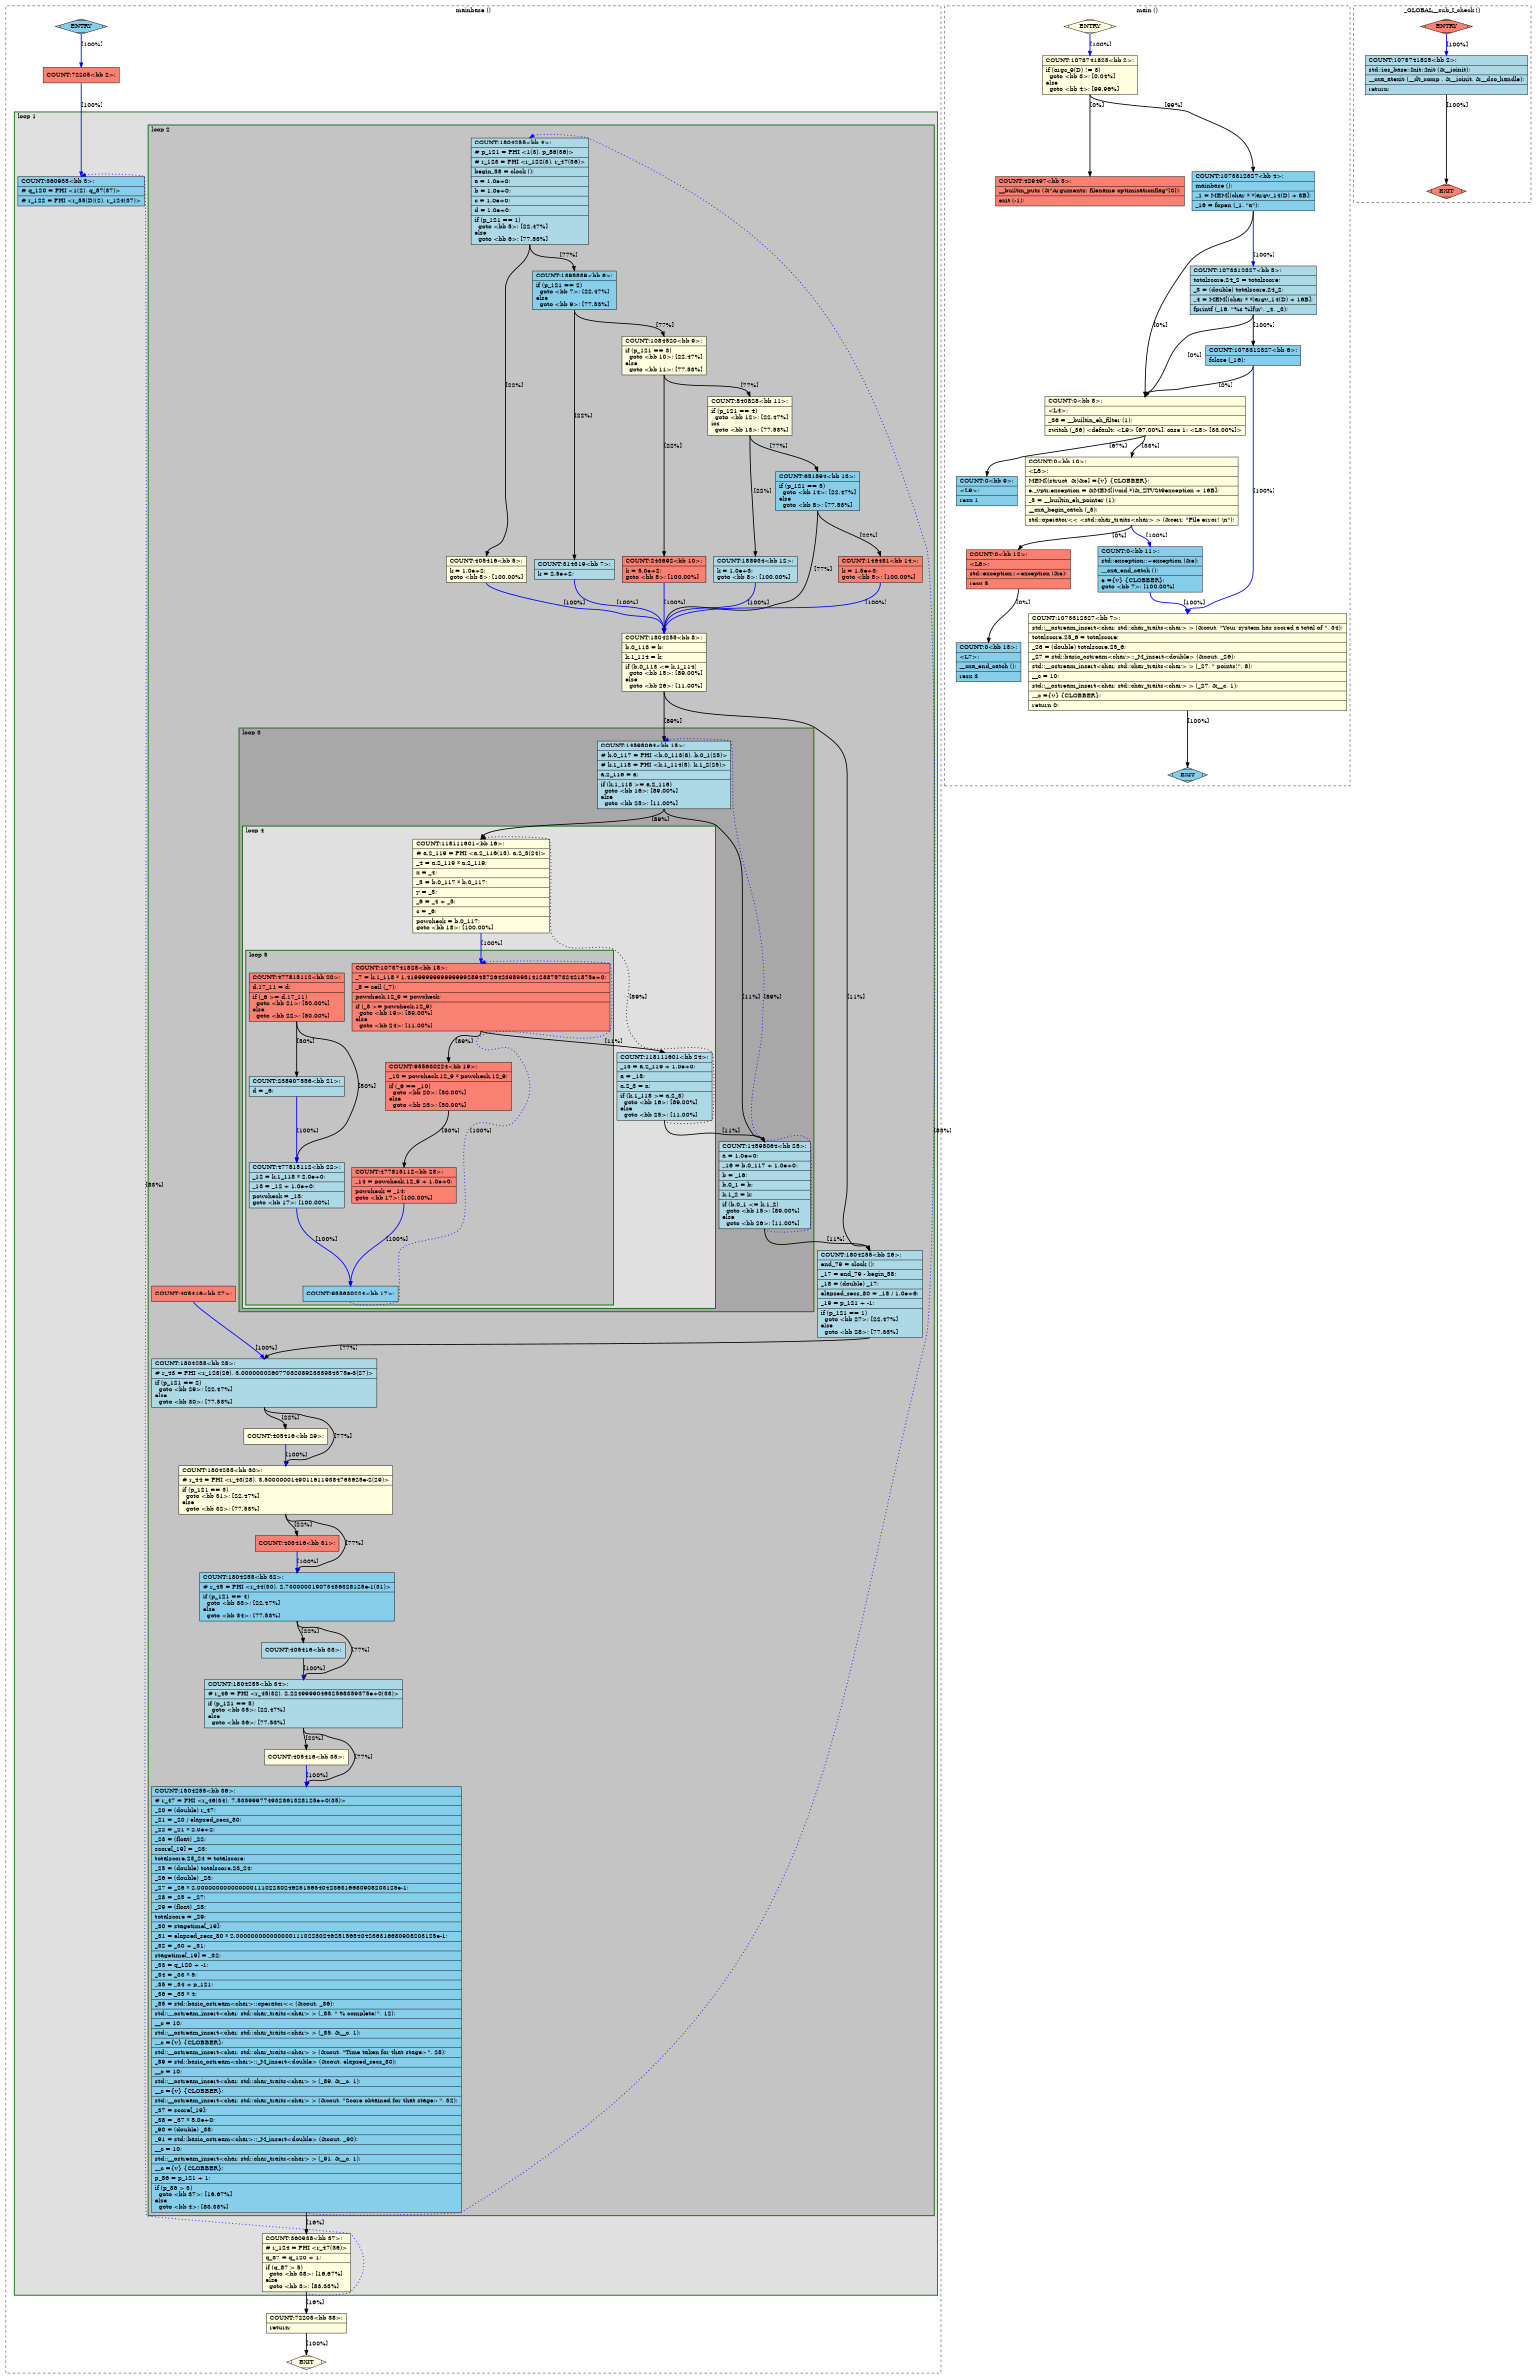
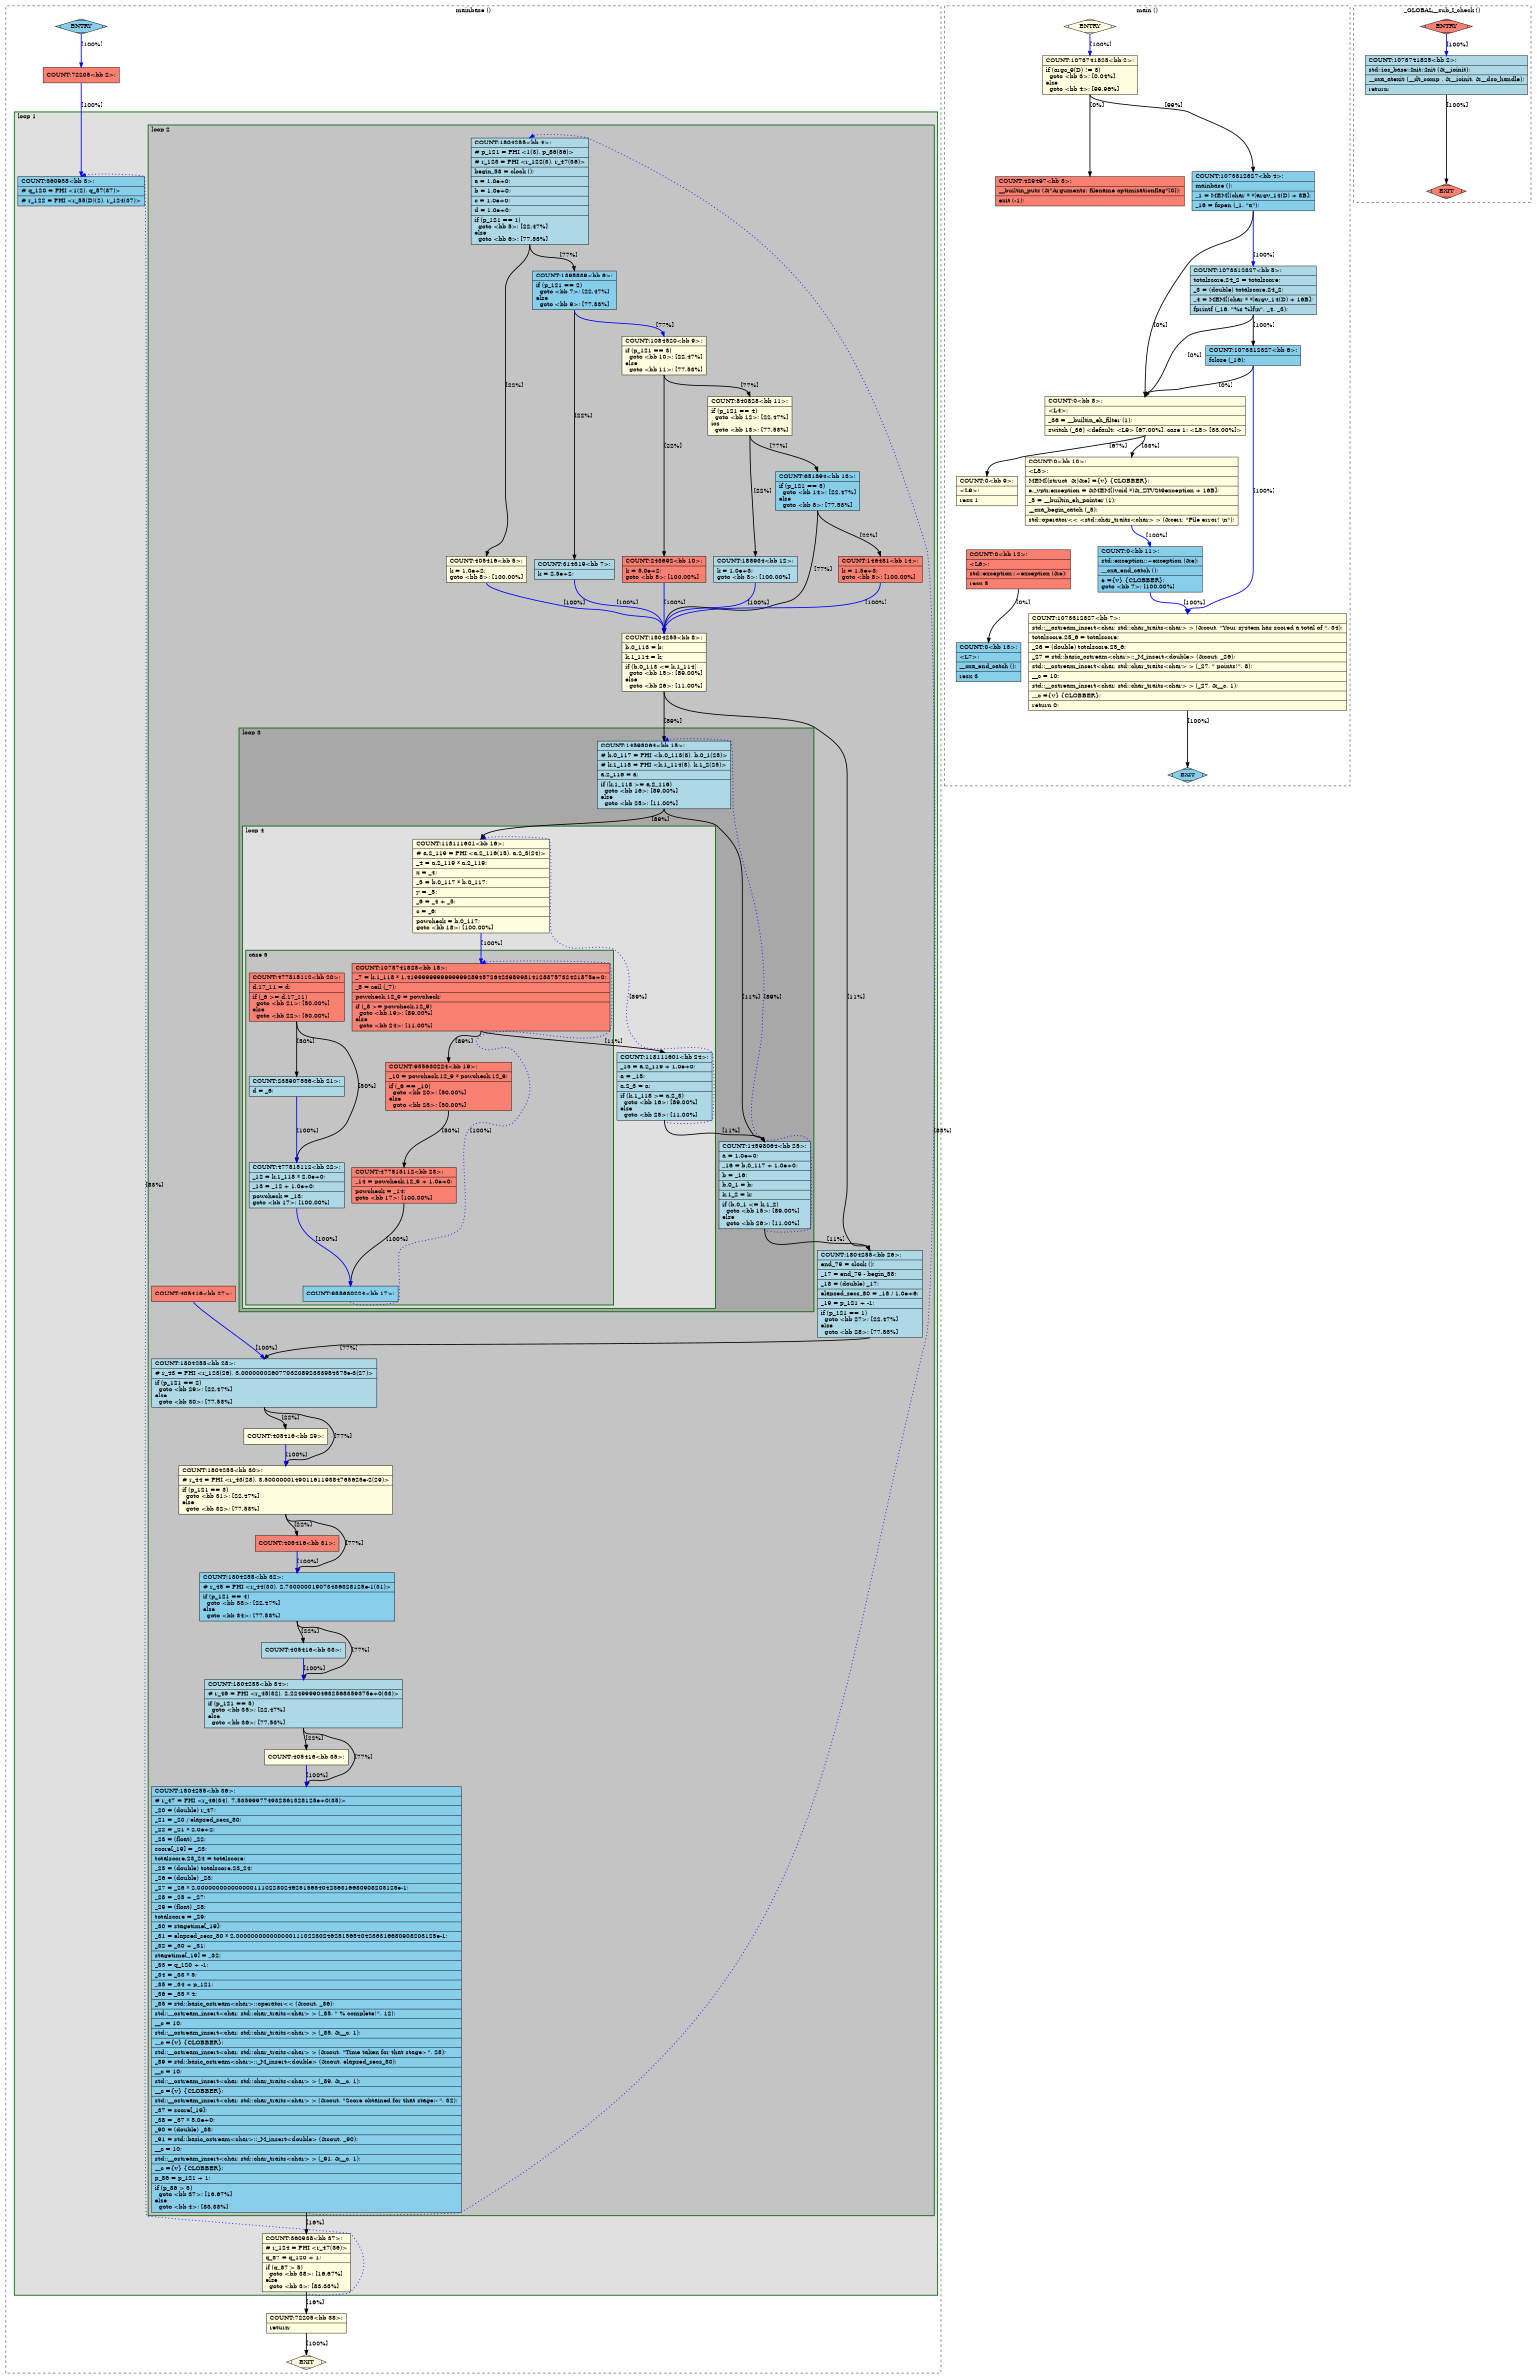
edge "COUNT:1398839<bb 6>:" -> "COUNT:1084520<bb 9>:": color black -> blue
node "COUNT:0<bb 9>:": fillcolor skyblue -> lightyellow
edge "COUNT:0<bb 10>:" -> "COUNT:0<bb 12>:": removed, label "[0%]"
cluster "loop 5": label "loop 5" -> "case 5"
edge "COUNT:118111601<bb 24>:" -> "COUNT:118111601<bb 16>:": color black -> blue
edge "COUNT:477815112<bb 23>:" -> "COUNT:955630224<bb 17>:": color blue -> black
